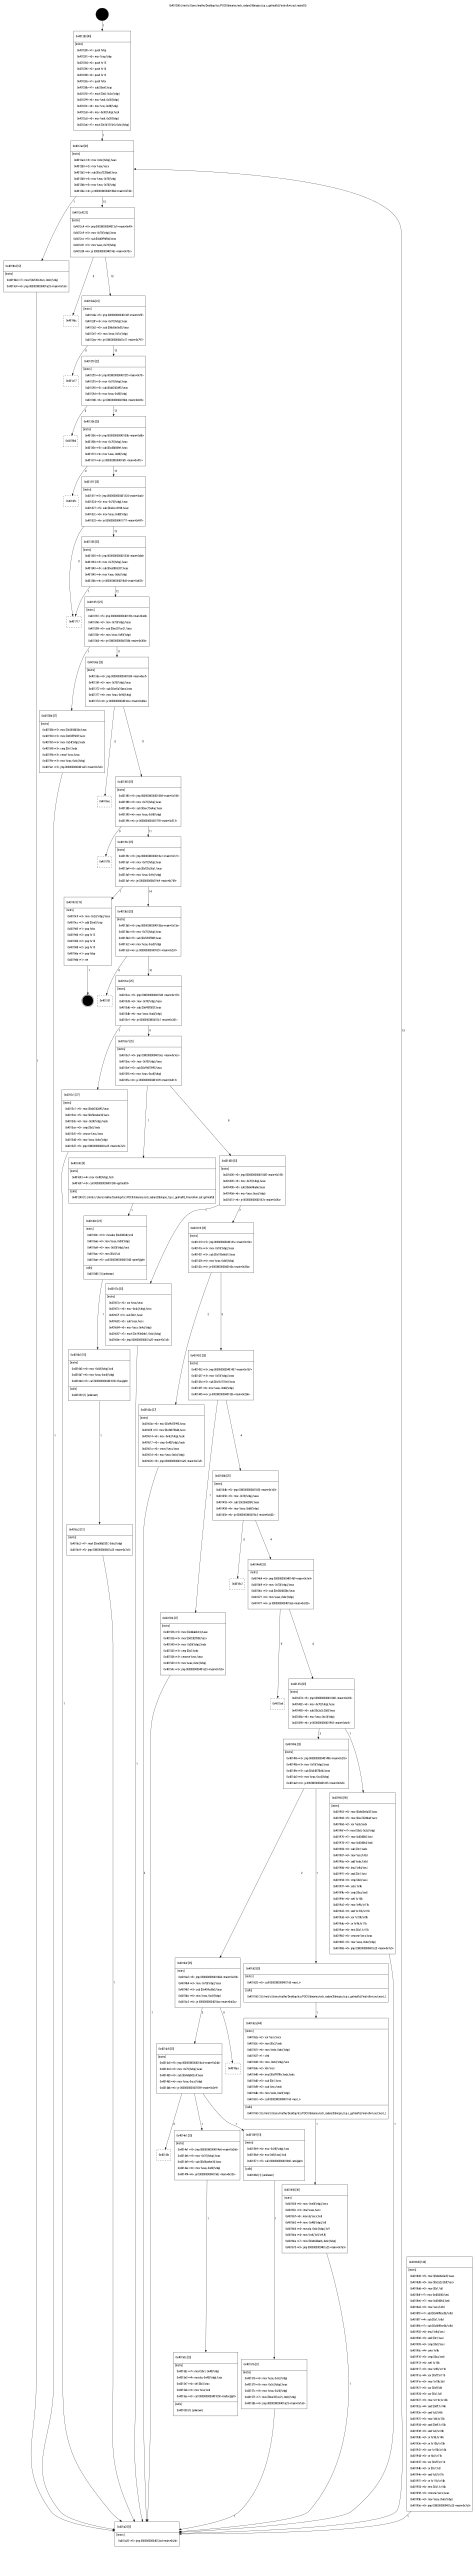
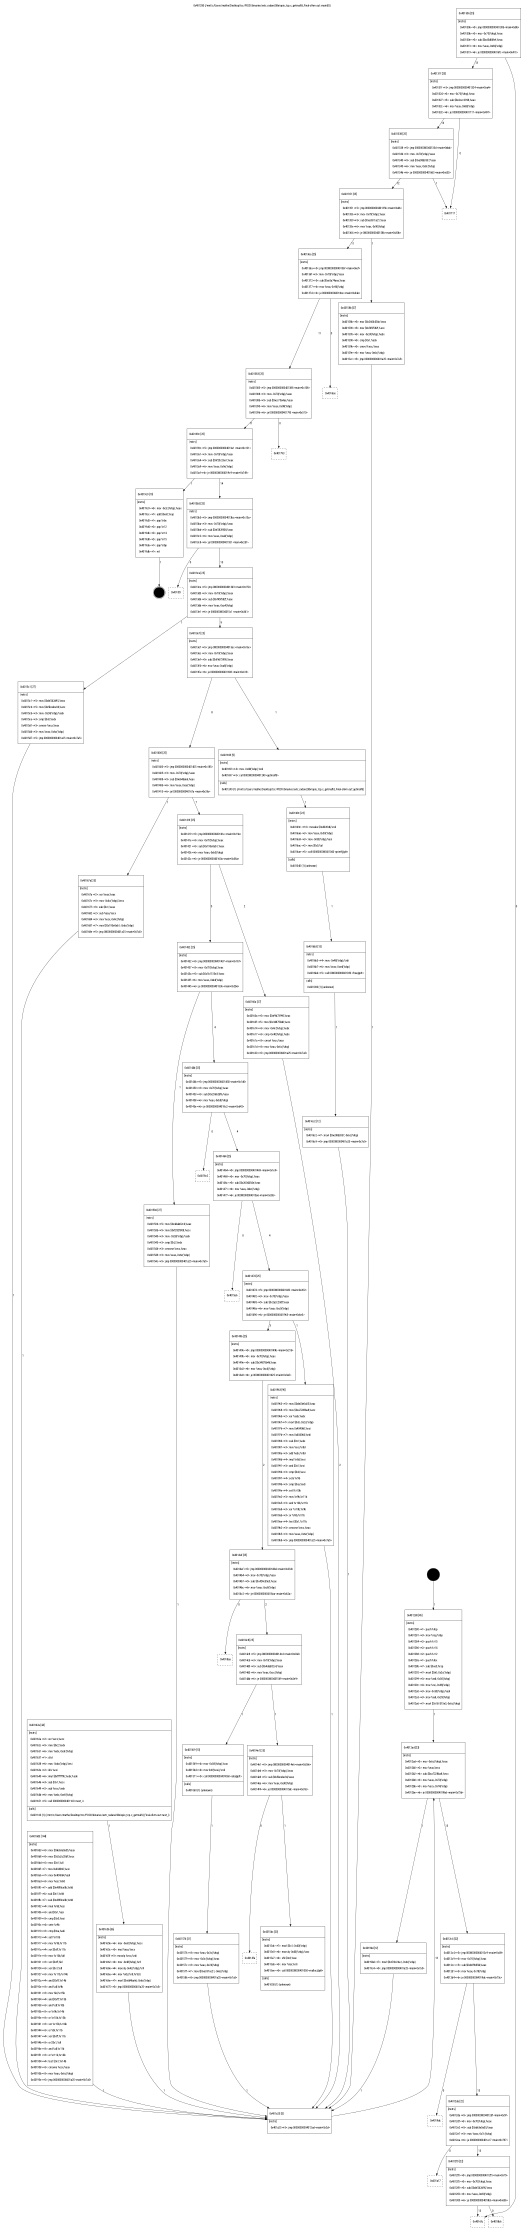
edge "0x4012f0 [22]" -> "0x401306 [25]": now "0x4012f0 [22]" -> "0x4016fc"
node "0x401625 [5]": removed
edge "0x4014c8 [25]" -> "0x4014fa": now "0x4014e1 [25]" -> "0x4014fa"
